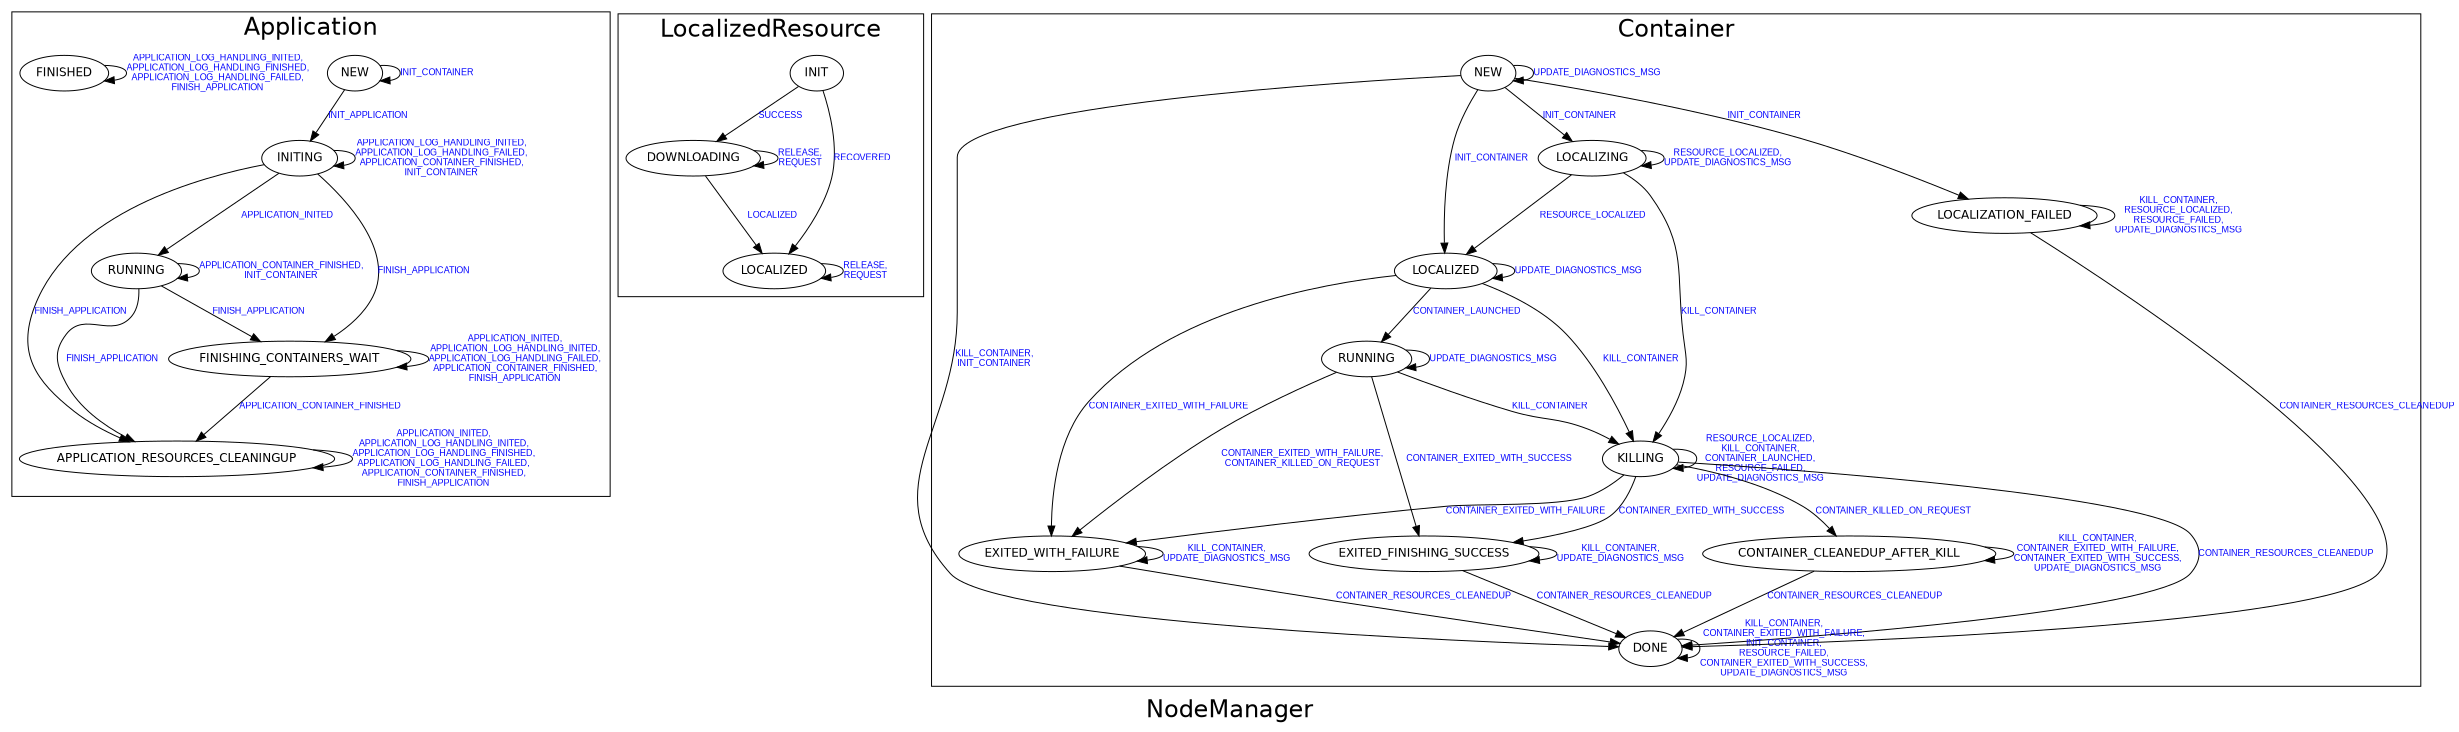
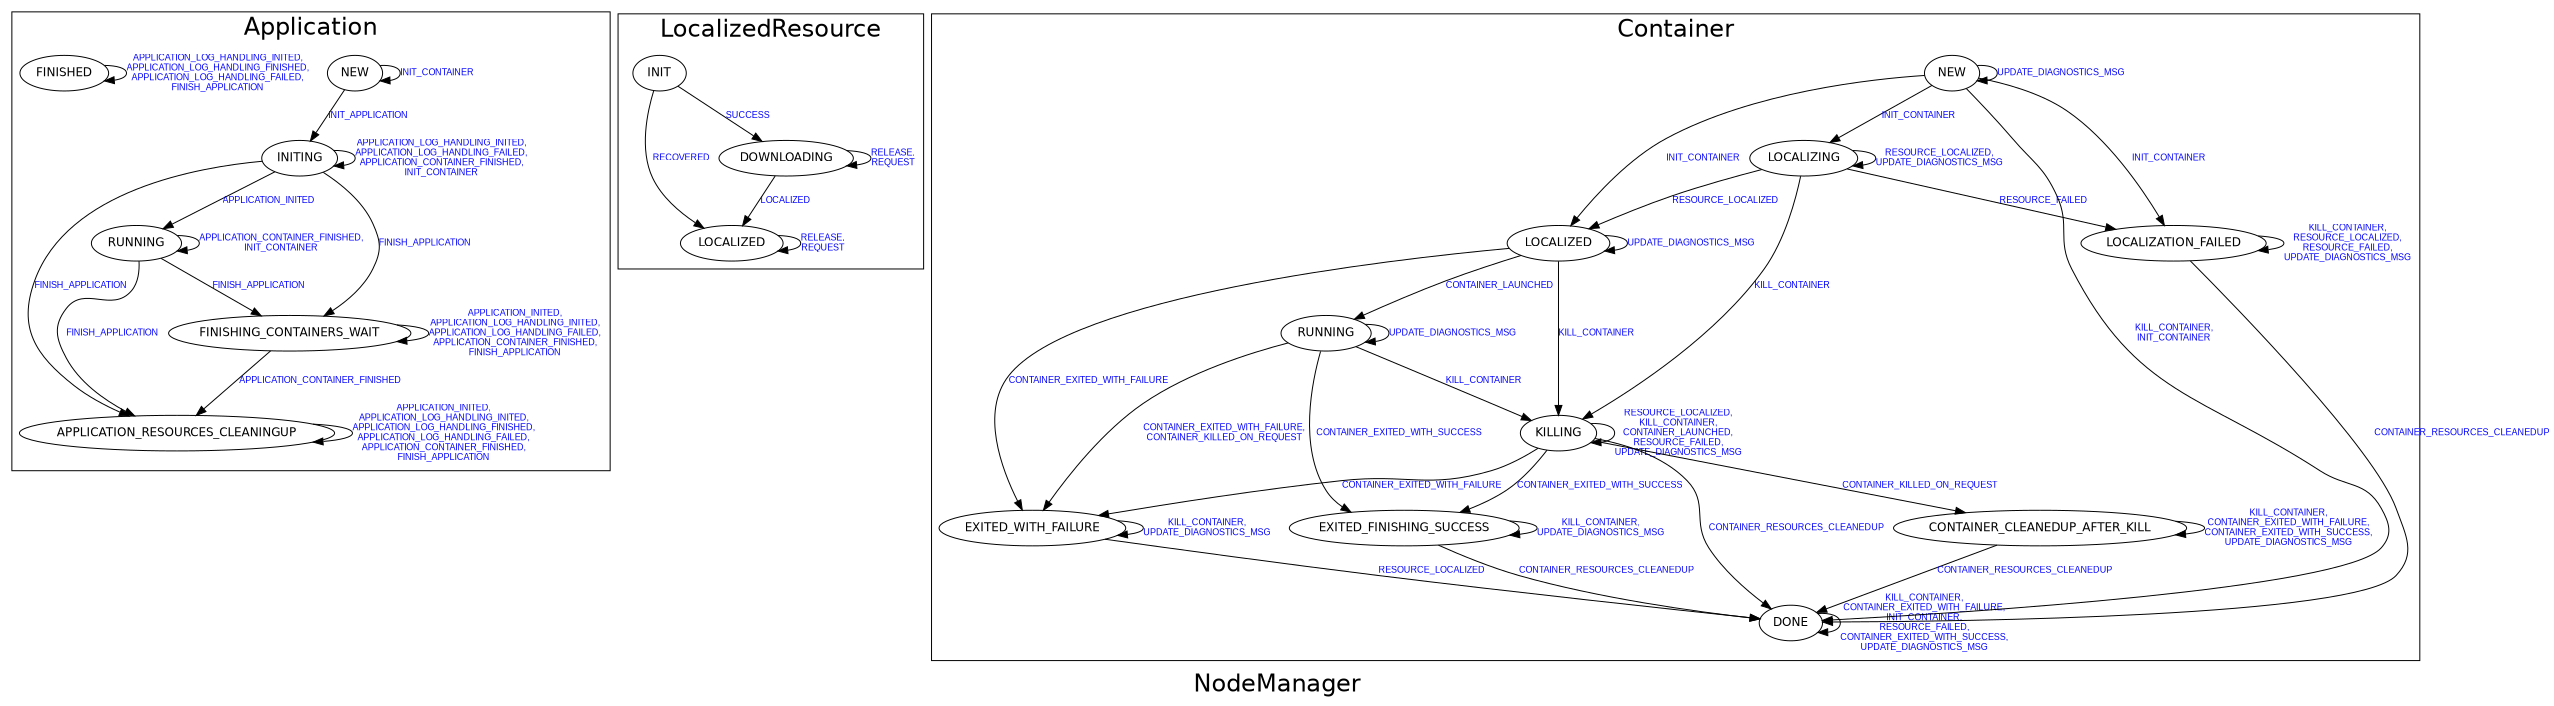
edge "LOCALIZING" -> "LOCALIZATION_FAILED": added, label "RESOURCE_FAILED"
edge "EXITED_WITH_FAILURE" -> "DONE": label "CONTAINER_RESOURCES_CLEANEDUP" -> "RESOURCE_LOCALIZED"
